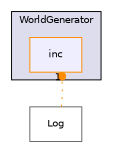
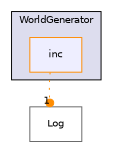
edge "Log" -> "inc": reversed
